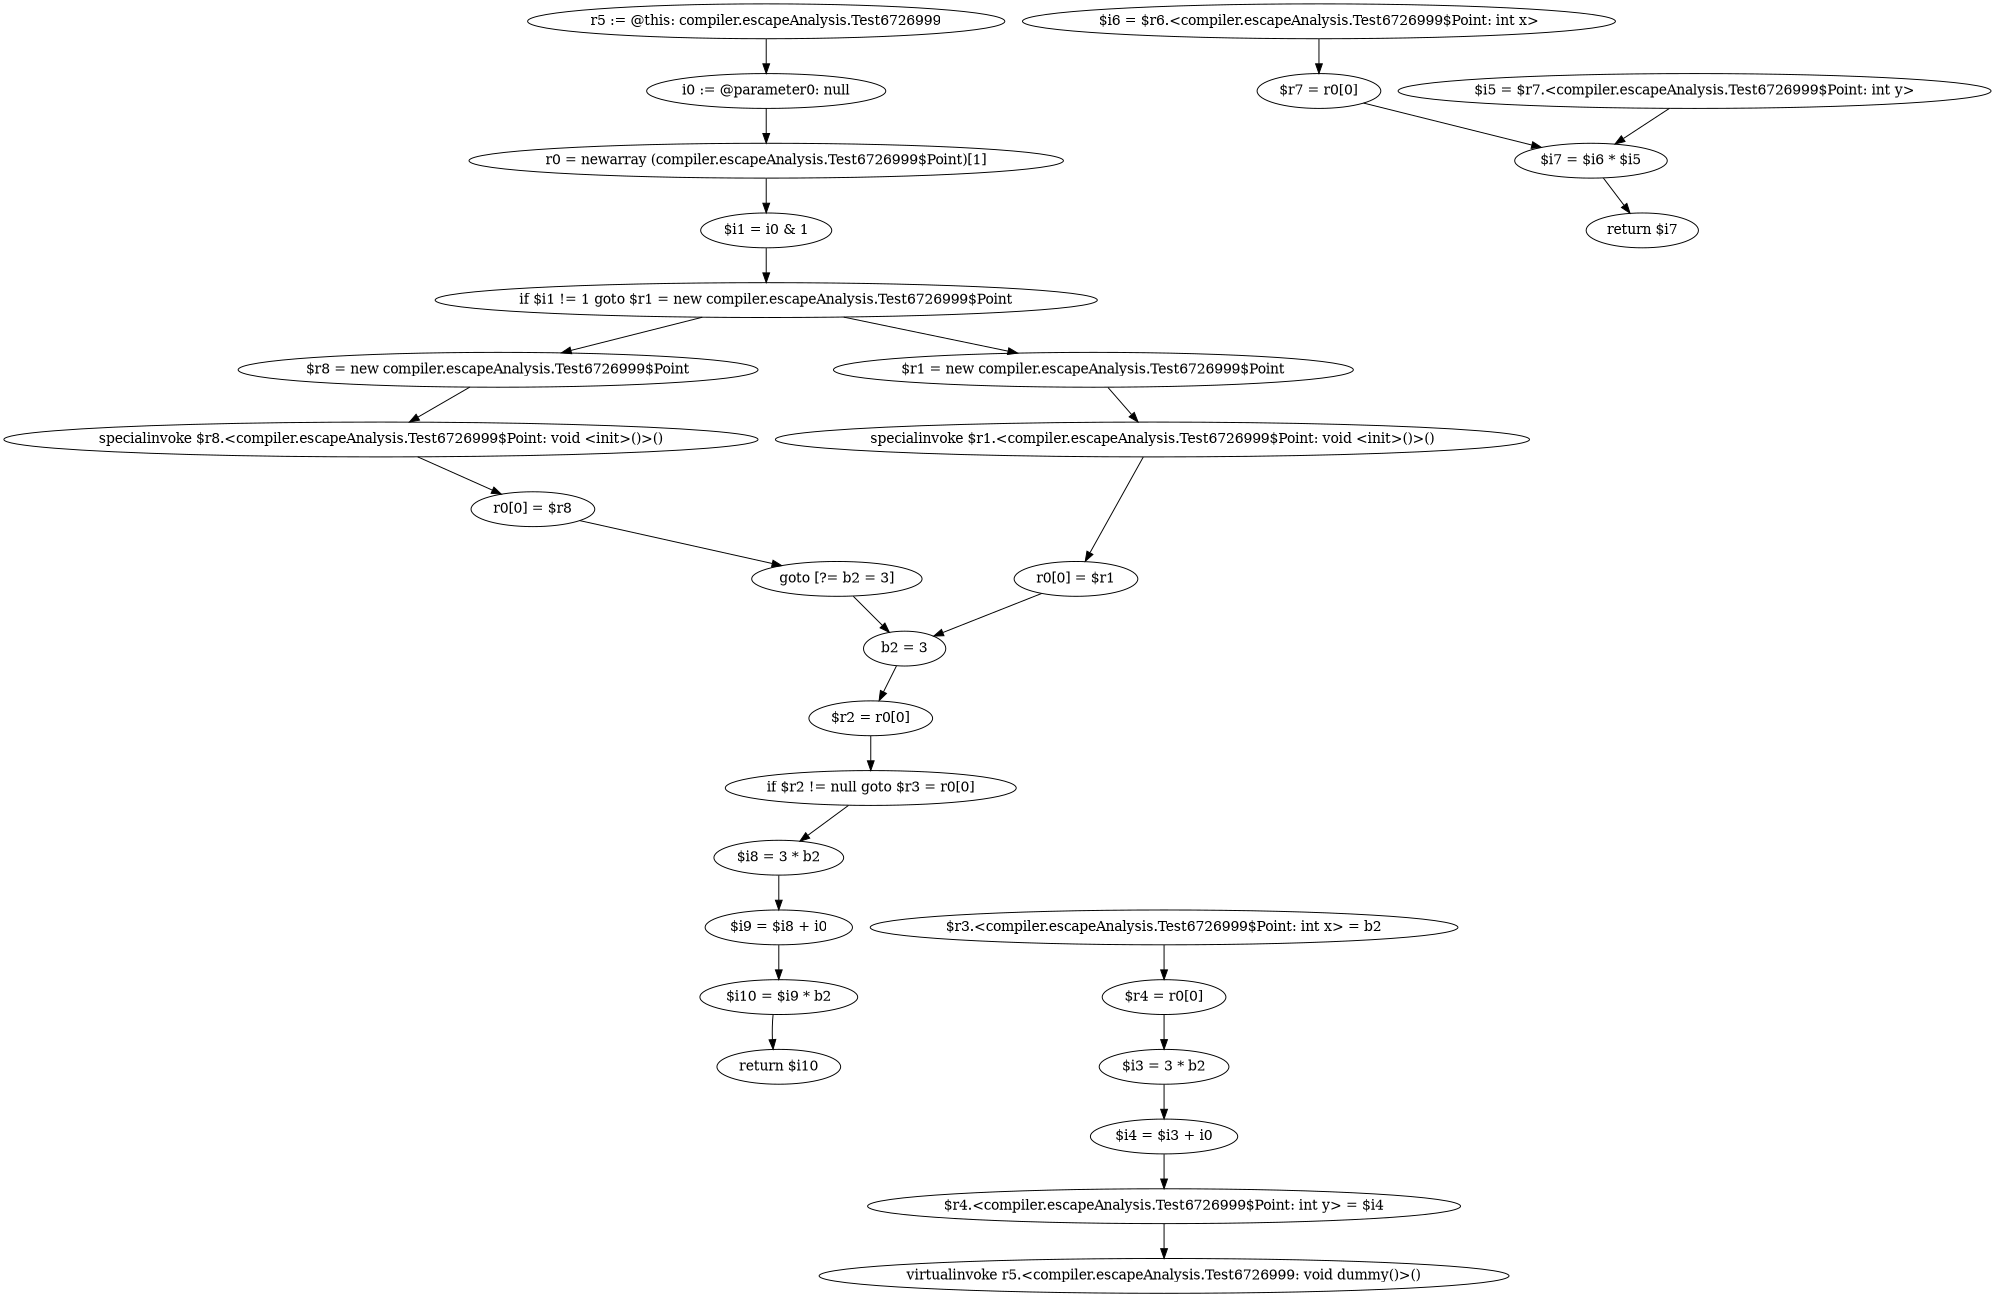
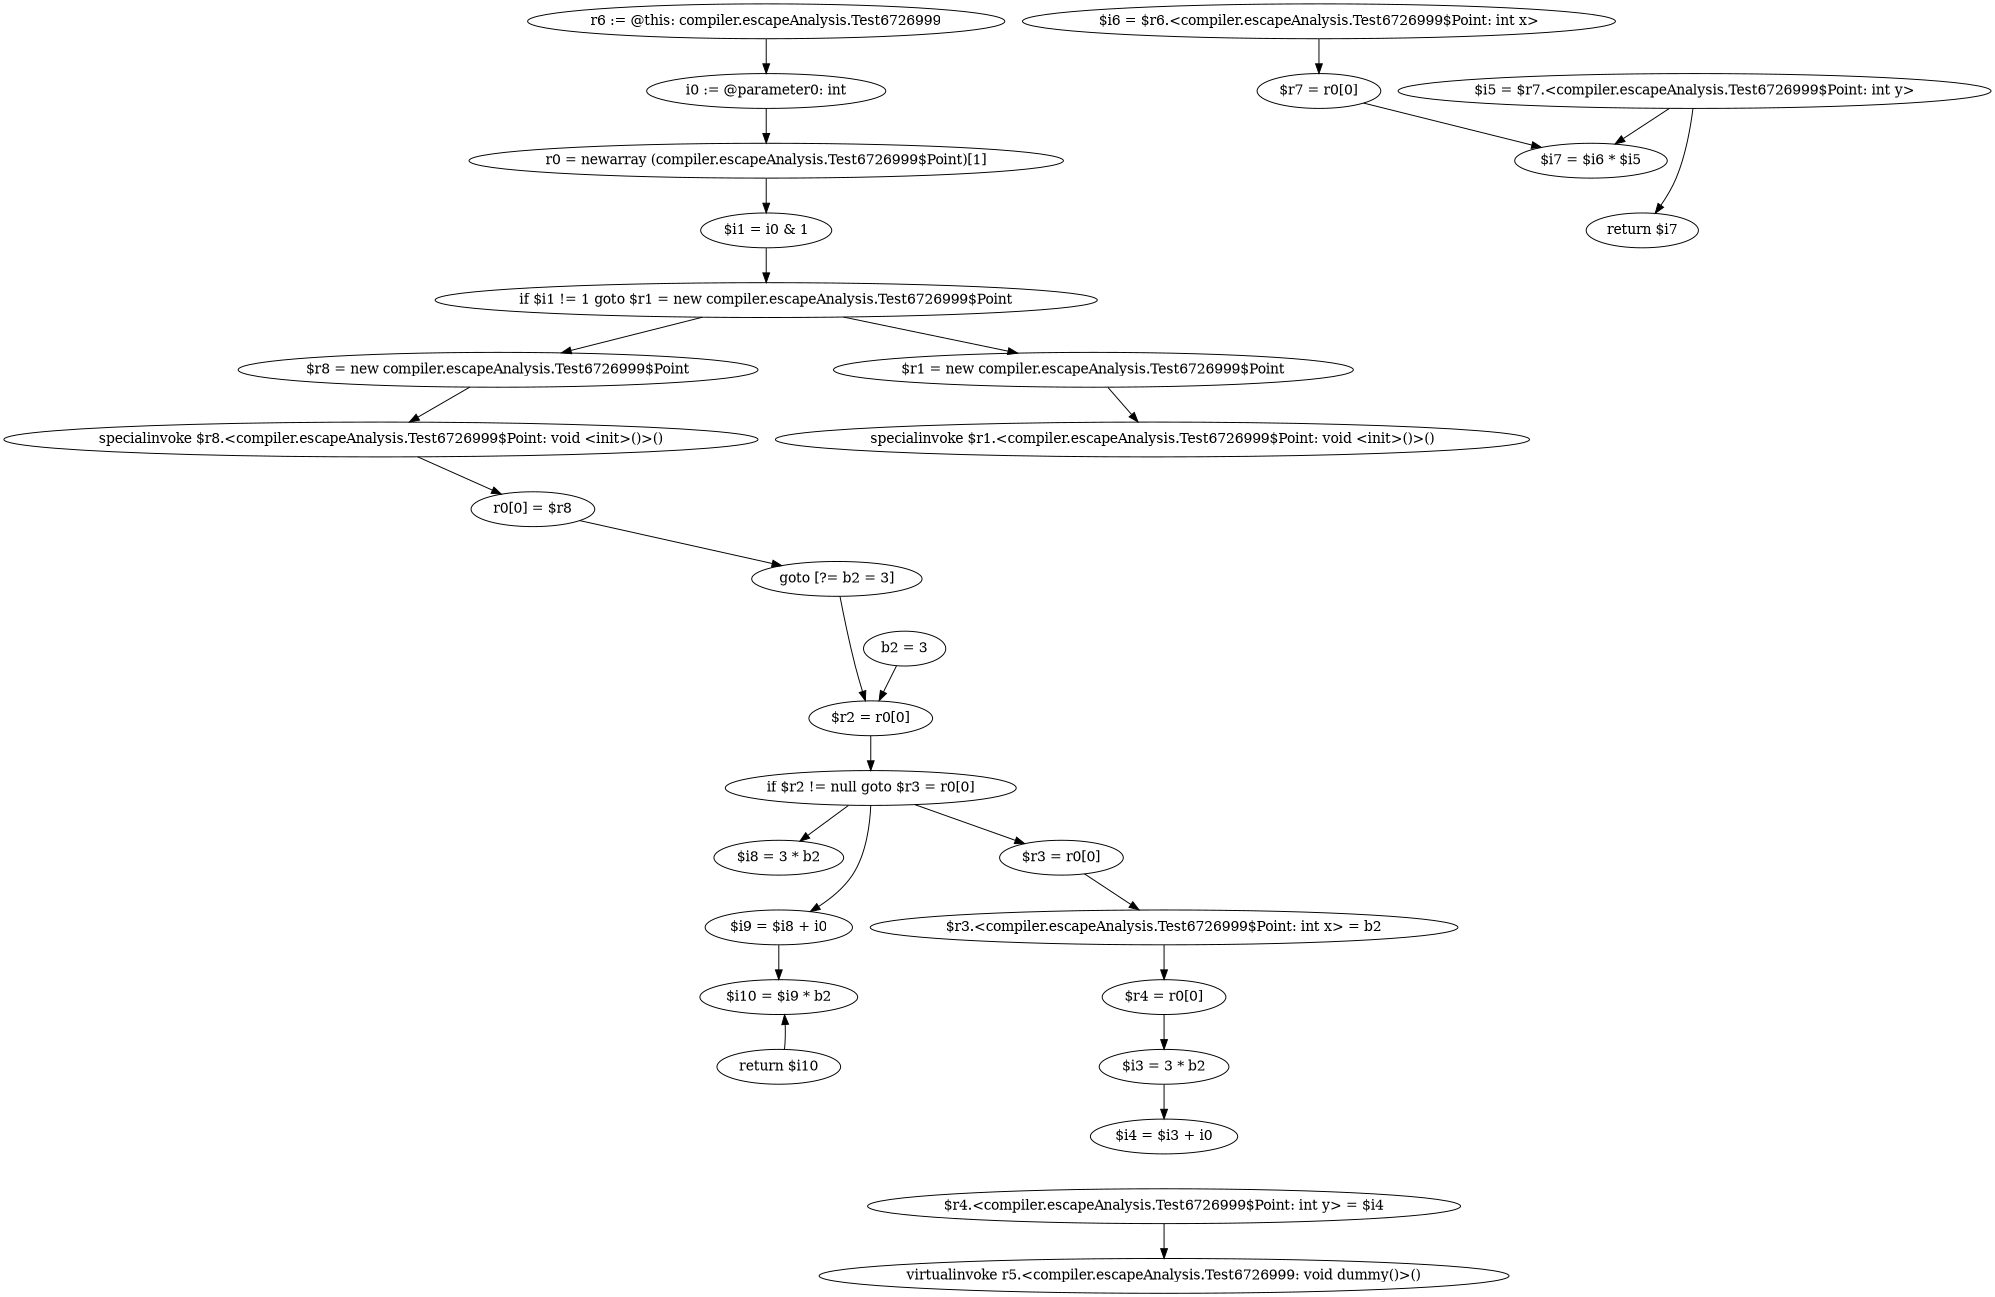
node "r5 := @this: compiler.escapeAnalysis.Test6726999": label "r5 := @this: compiler.escapeAnalysis.Test6726999" -> "r6 := @this: compiler.escapeAnalysis.Test6726999"
node "i0 := @parameter0: null": label "i0 := @parameter0: null" -> "i0 := @parameter0: int"
edge "$i7 = $i6 * $i5" -> "return $i7": now "$i5 = $r7.<compiler.escapeAnalysis.Test6726999$Point: int y>" -> "return $i7"
node "r0[0] = $r1": removed
edge "goto [?= b2 = 3]" -> "b2 = 3": now "goto [?= b2 = 3]" -> "$r2 = r0[0]"
node "$r3 = r0[0]": added
edge "$i8 = 3 * b2" -> "$i9 = $i8 + i0": now "if $r2 != null goto $r3 = r0[0]" -> "$i9 = $i8 + i0"
edge "$i10 = $i9 * b2" -> "return $i10": reversed
edge "$i4 = $i3 + i0" -> "$r4.<compiler.escapeAnalysis.Test6726999$Point: int y> = $i4": removed
